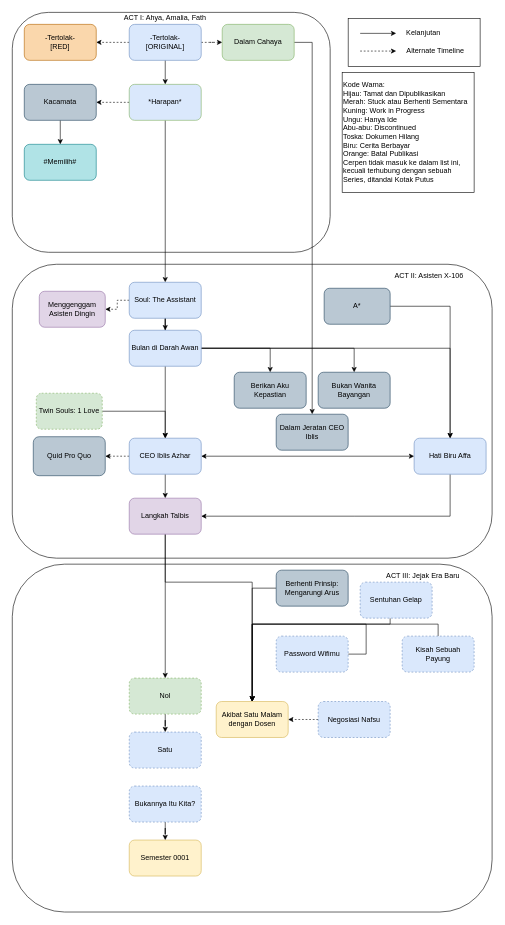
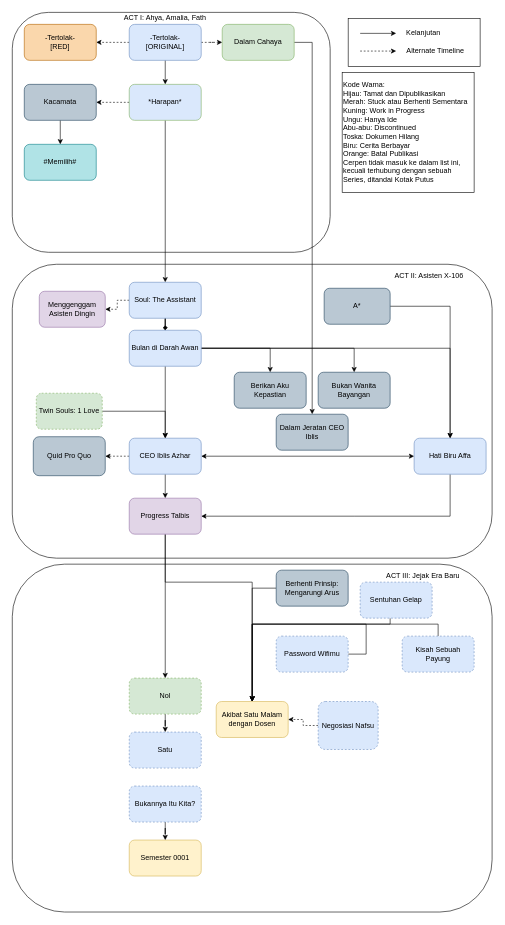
edge "Soul: The Assistant" -> "Bulan di Darah Awan": arrowhead classic -> diamond
node "Langkah Talbis": label "Langkah Talbis" -> "Progress Talbis"
node "Negosiasi Nafsu": size 72x36 -> 60x48
